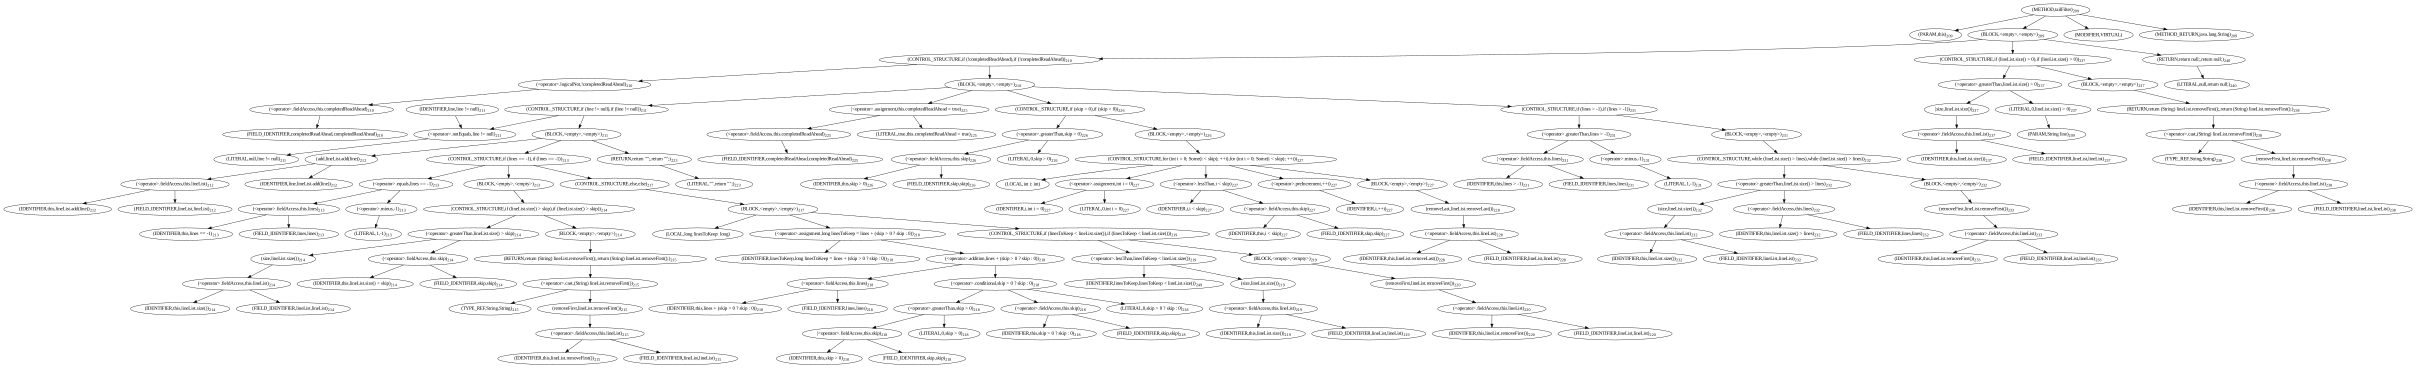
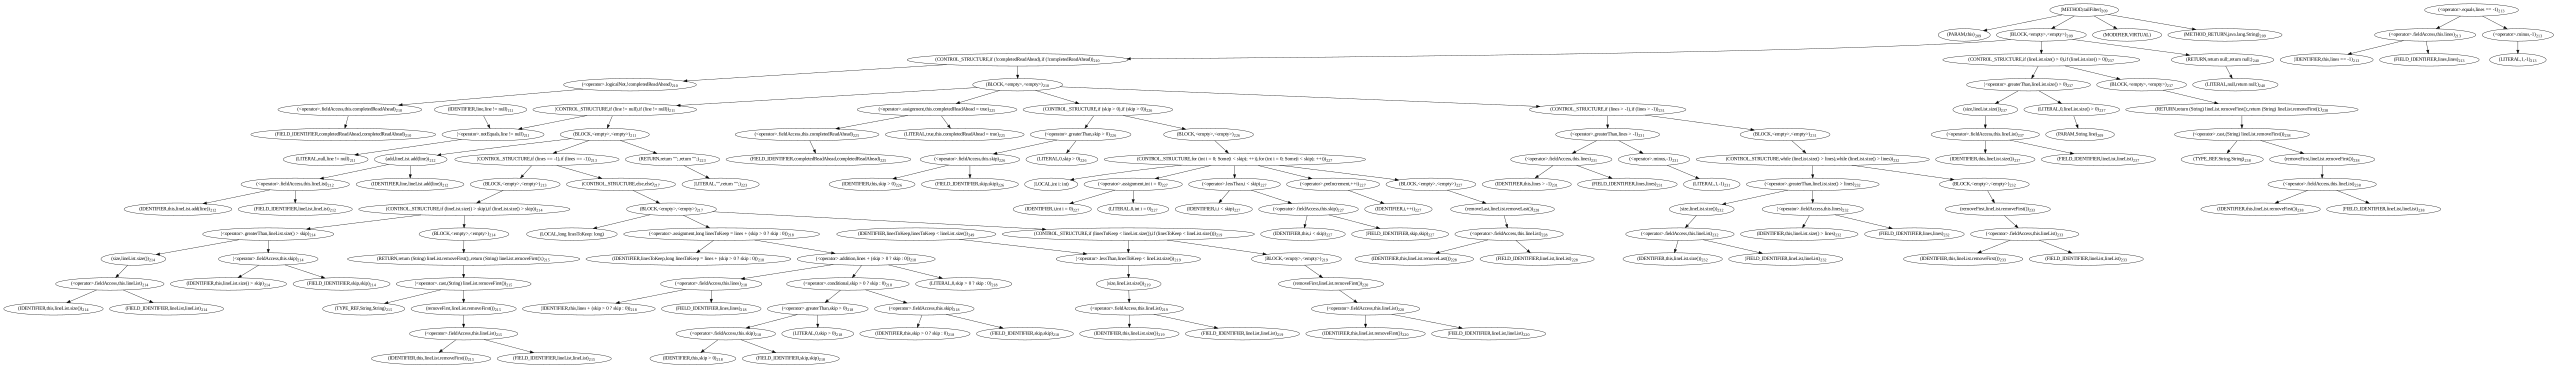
edge "(CONTROL_STRUCTURE,if (lines == -1),if (lines == -1))" -> "(<operator>.equals,lines == -1)": removed
edge "(<operator>.lessThan,linesToKeep < lineList.size())" -> "(IDENTIFIER,linesToKeep,linesToKeep < lineList.size())": reversed
edge "(<operator>.conditional,skip > 0 ? skip : 0)" -> "(LITERAL,0,skip > 0 ? skip : 0)": now "(<operator>.addition,lines + (skip > 0 ? skip : 0))" -> "(LITERAL,0,skip > 0 ? skip : 0)"
